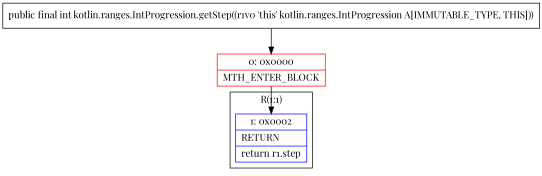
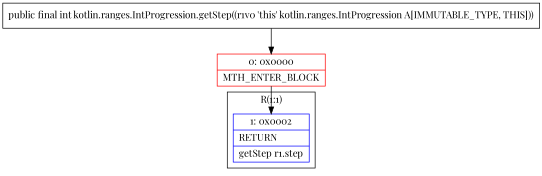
node "1: 0x0002": text "return r1.step" -> "getStep r1.step"
